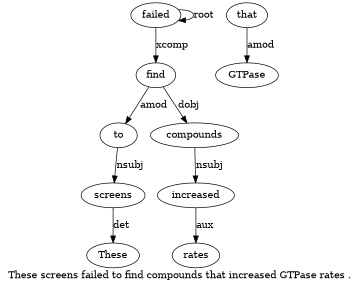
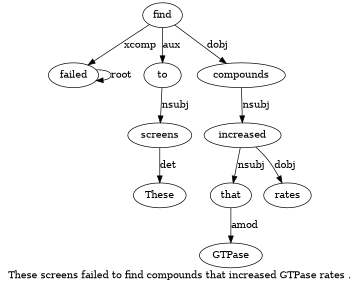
edge "failed" -> "find": reversed
edge "find" -> "to": label "amod" -> "aux"
edge "increased" -> "that": added, label "nsubj"
edge "increased" -> "rates": label "aux" -> "dobj"
